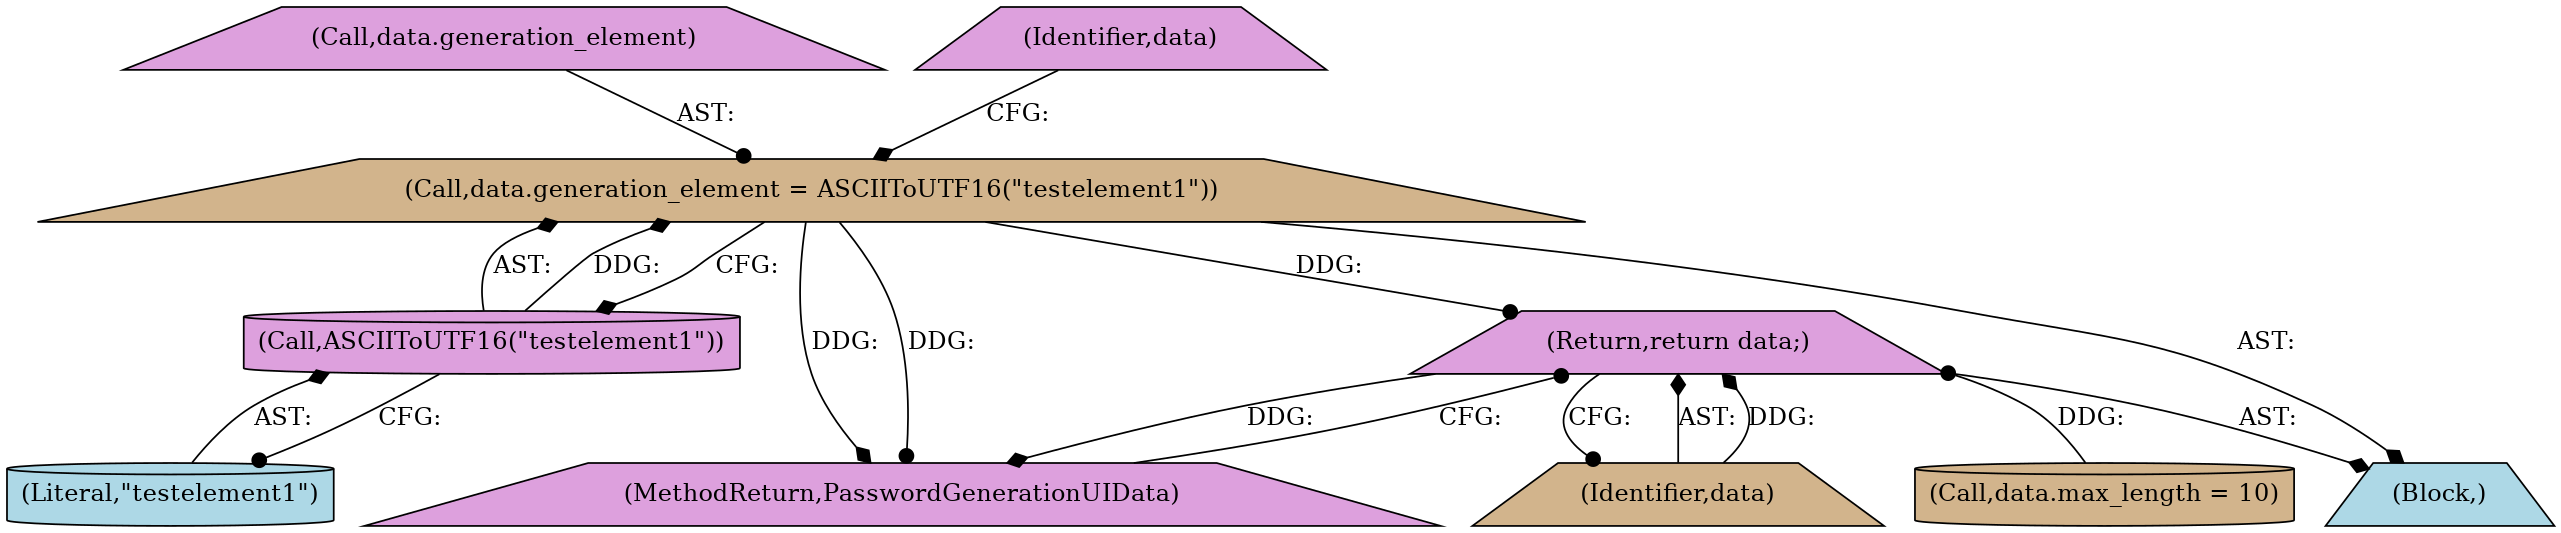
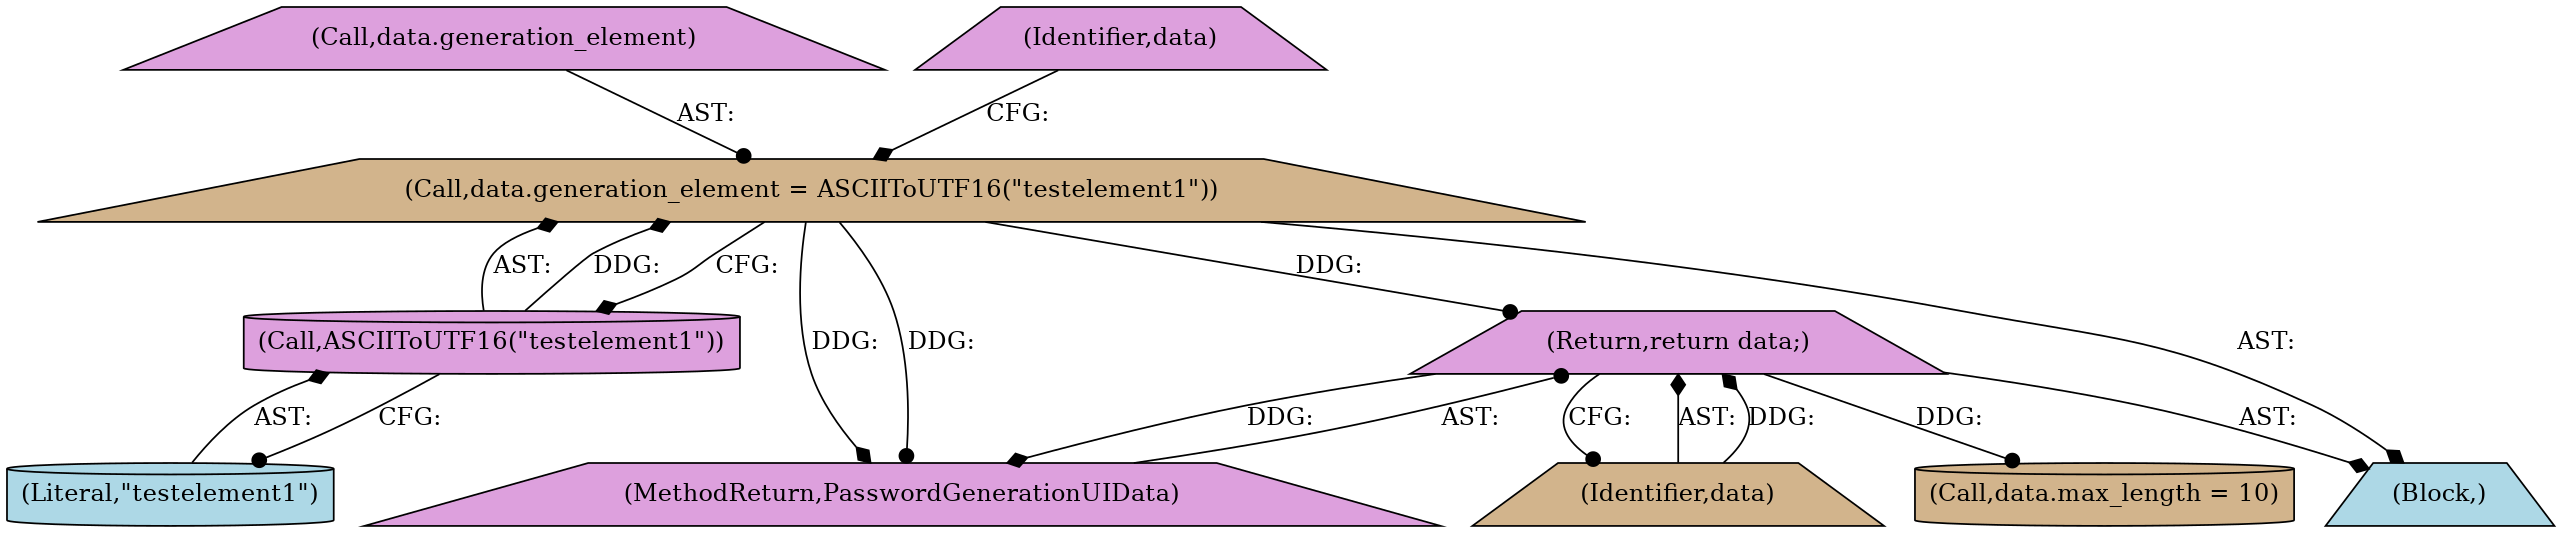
edge "(Call,data.max_length = 10)" -> "(Return,return data;)": reversed
edge "(MethodReturn,PasswordGenerationUIData)" -> "(Return,return data;)": label "CFG: " -> "AST: "
